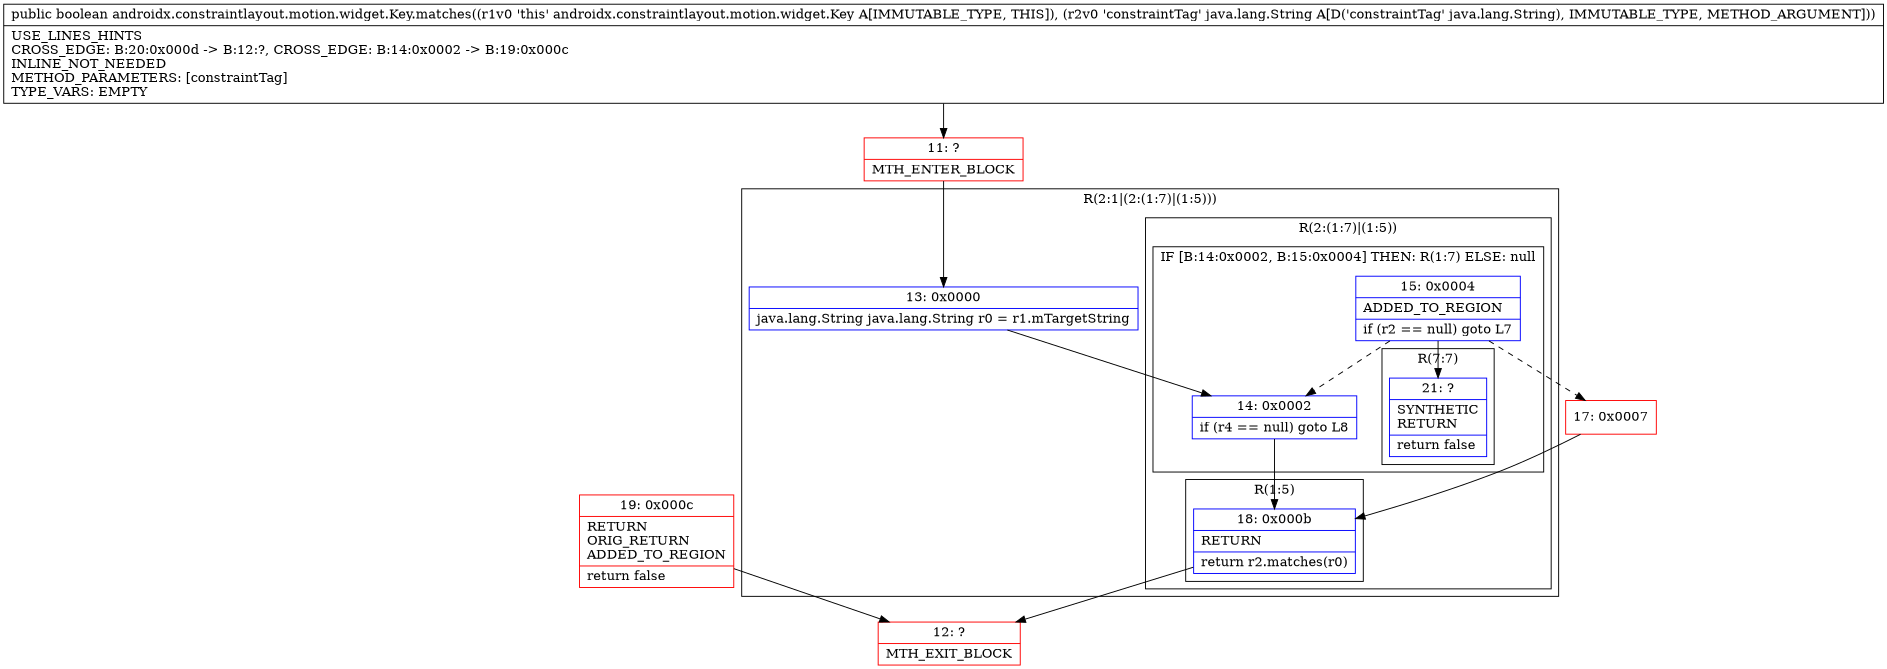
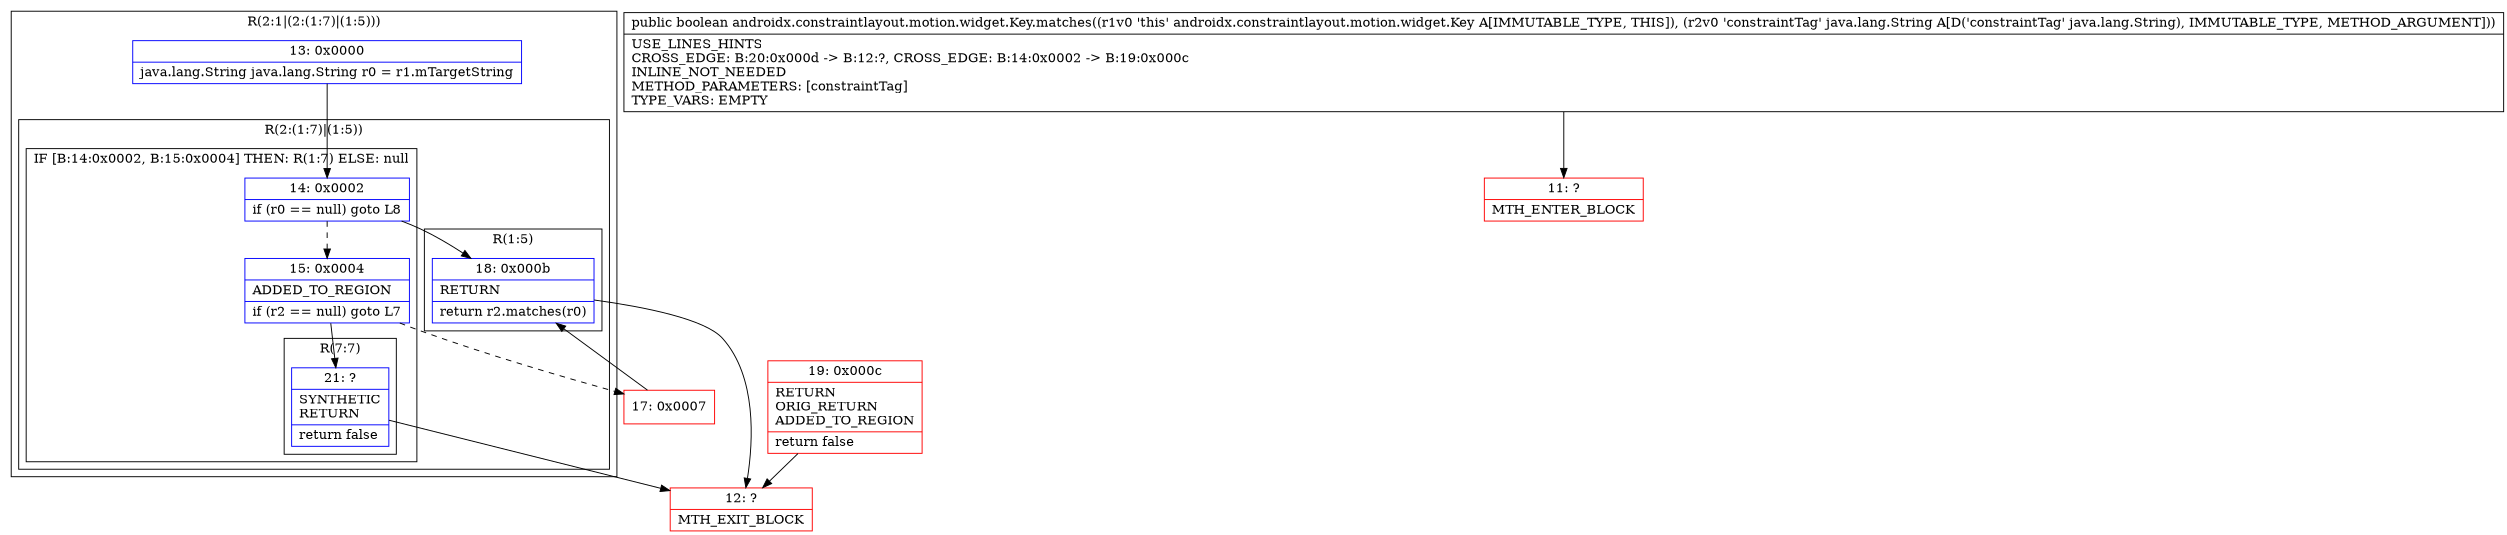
edge "11: ?" -> "13: 0x0000": removed
edge "15: 0x0004" -> "14: 0x0002": reversed
node "14: 0x0002": text "if (r4 == null) goto L8" -> "if (r0 == null) goto L8"
edge "21: ?" -> "12: ?": added
